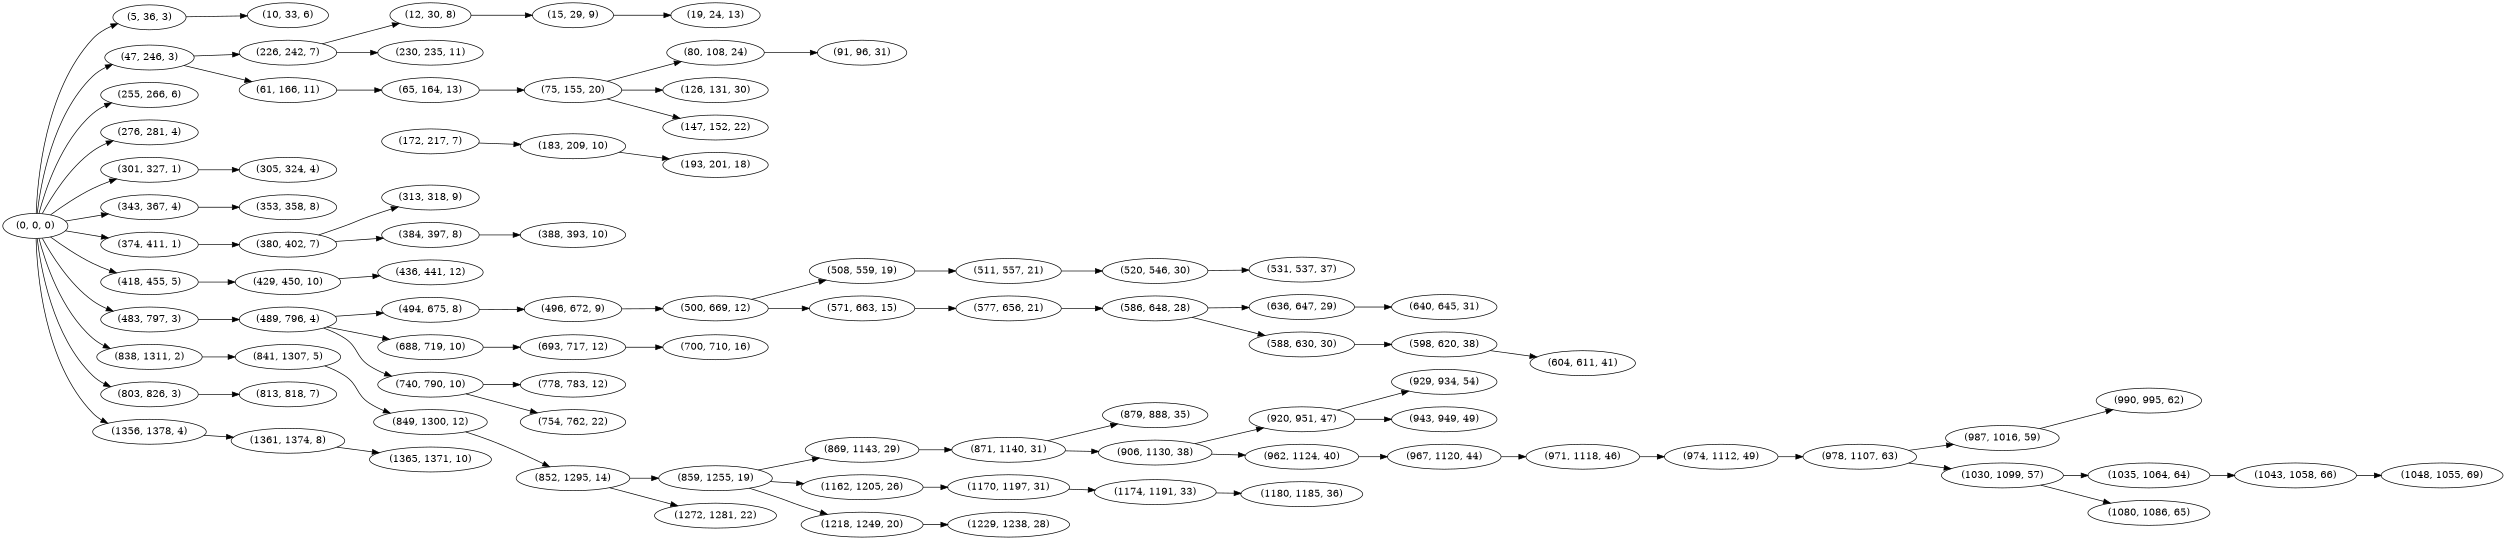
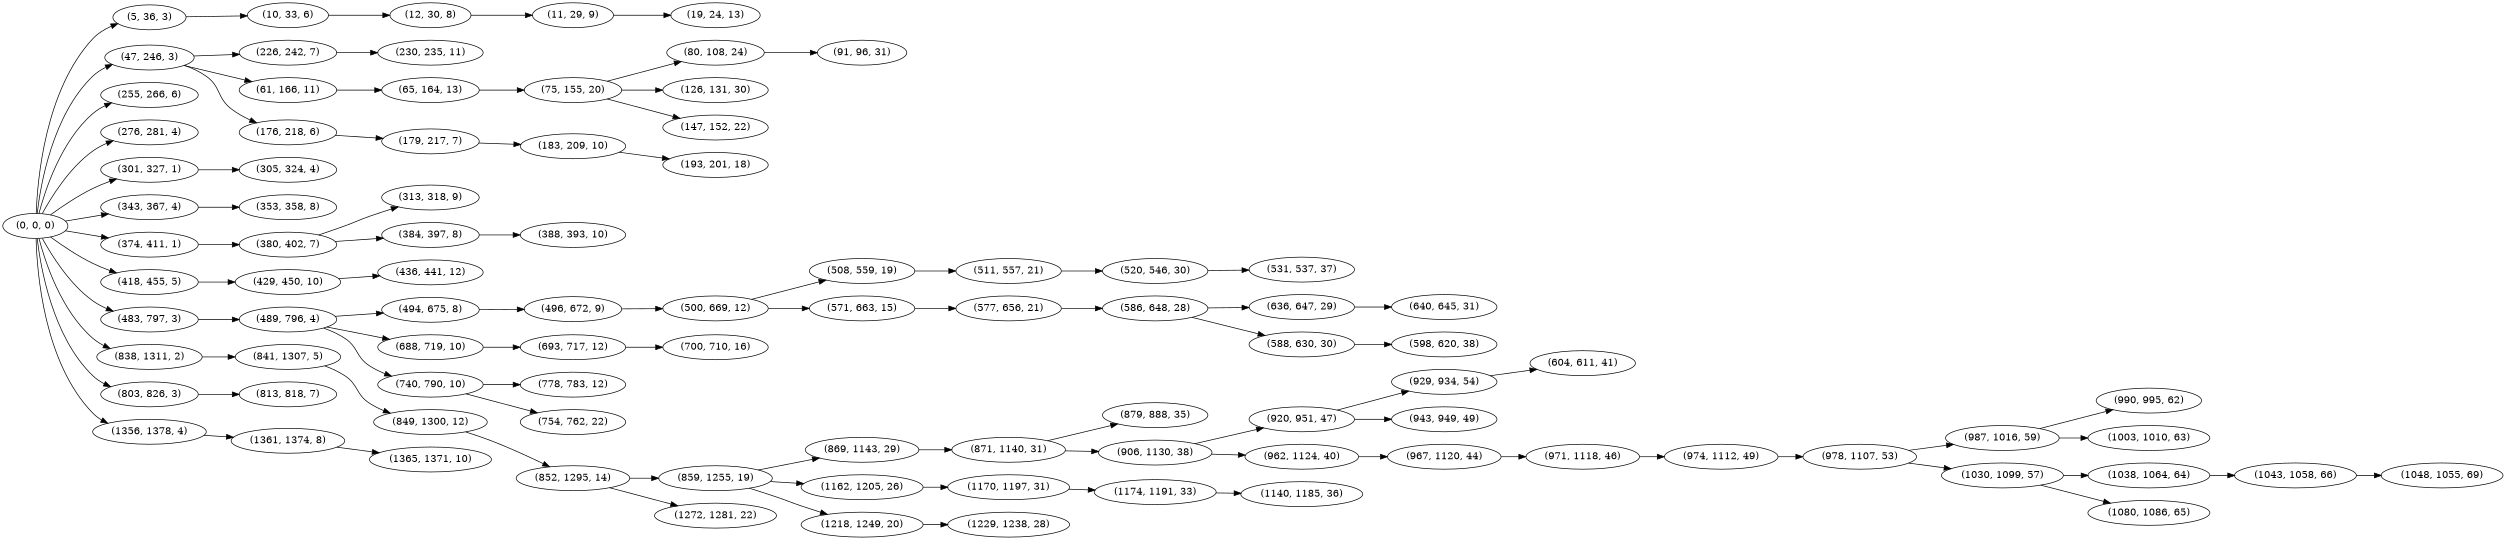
node "(15, 29, 9)": label "(15, 29, 9)" -> "(11, 29, 9)"
edge "(226, 242, 7)" -> "(12, 30, 8)": now "(10, 33, 6)" -> "(12, 30, 8)"
node "(176, 218, 6)": added
node "(172, 217, 7)": label "(172, 217, 7)" -> "(179, 217, 7)"
edge "(598, 620, 38)" -> "(604, 611, 41)": now "(929, 934, 54)" -> "(604, 611, 41)"
node "(1003, 1010, 63)": added
node "(978, 1107, 63)": label "(978, 1107, 63)" -> "(978, 1107, 53)"
node "(1035, 1064, 64)": label "(1035, 1064, 64)" -> "(1038, 1064, 64)"
node "(1180, 1185, 36)": label "(1180, 1185, 36)" -> "(1140, 1185, 36)"
